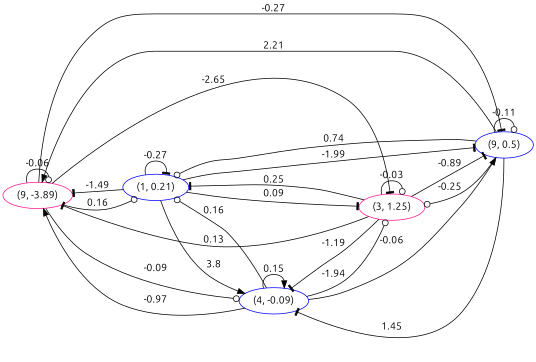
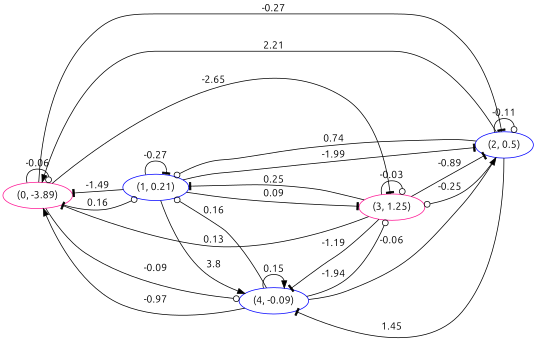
node "(9, 0.5)": label "(9, 0.5)" -> "(2, 0.5)"
node "(9, -3.89)": label "(9, -3.89)" -> "(0, -3.89)"
